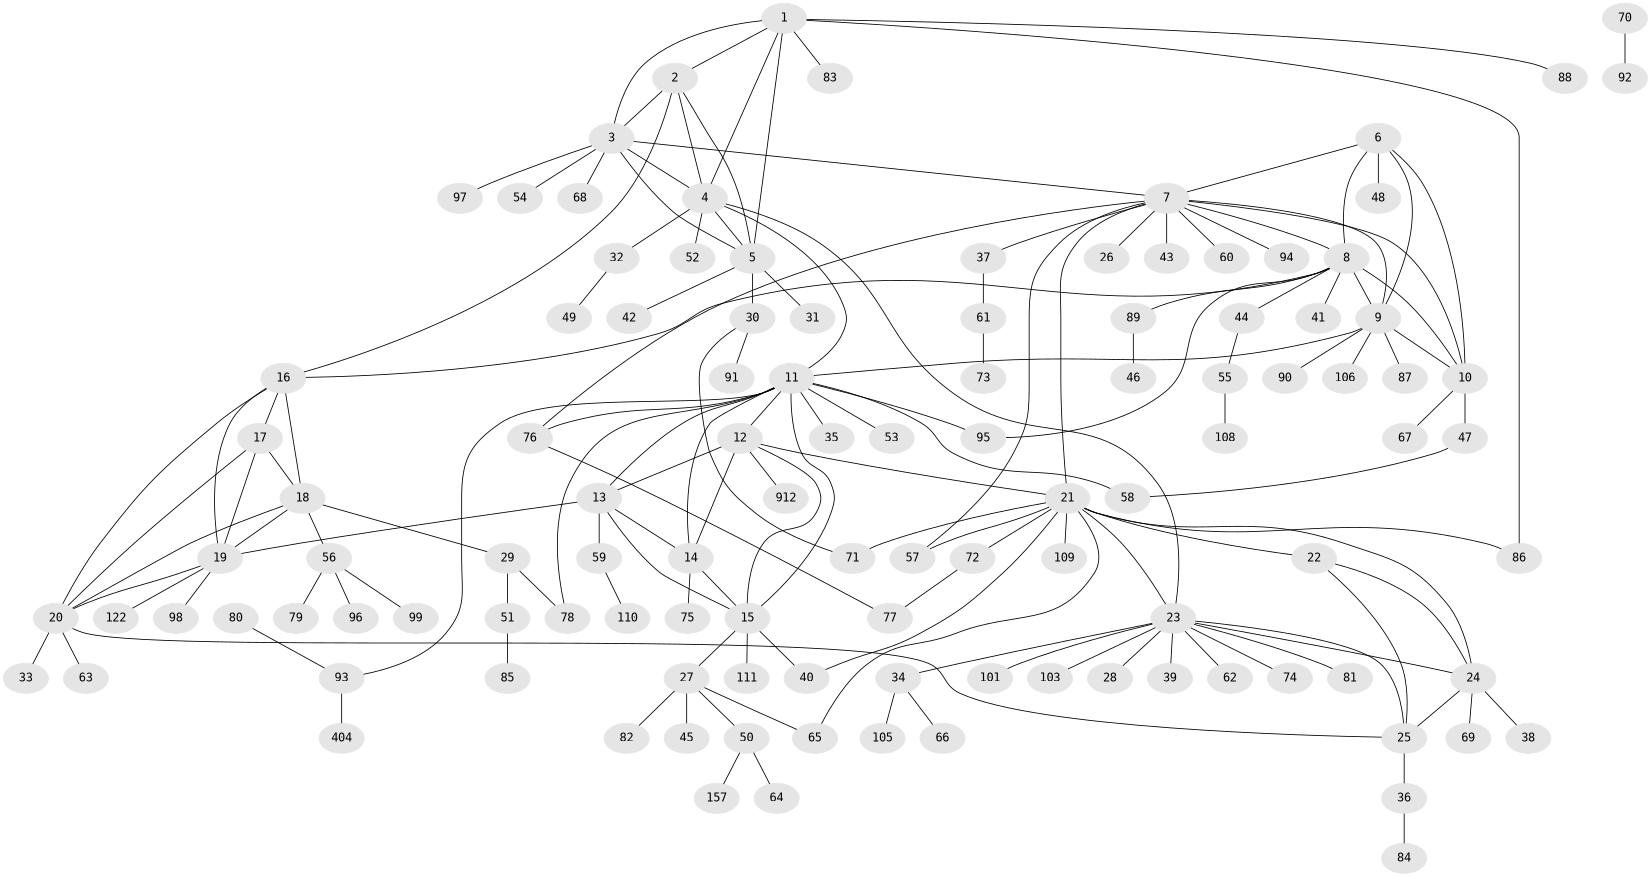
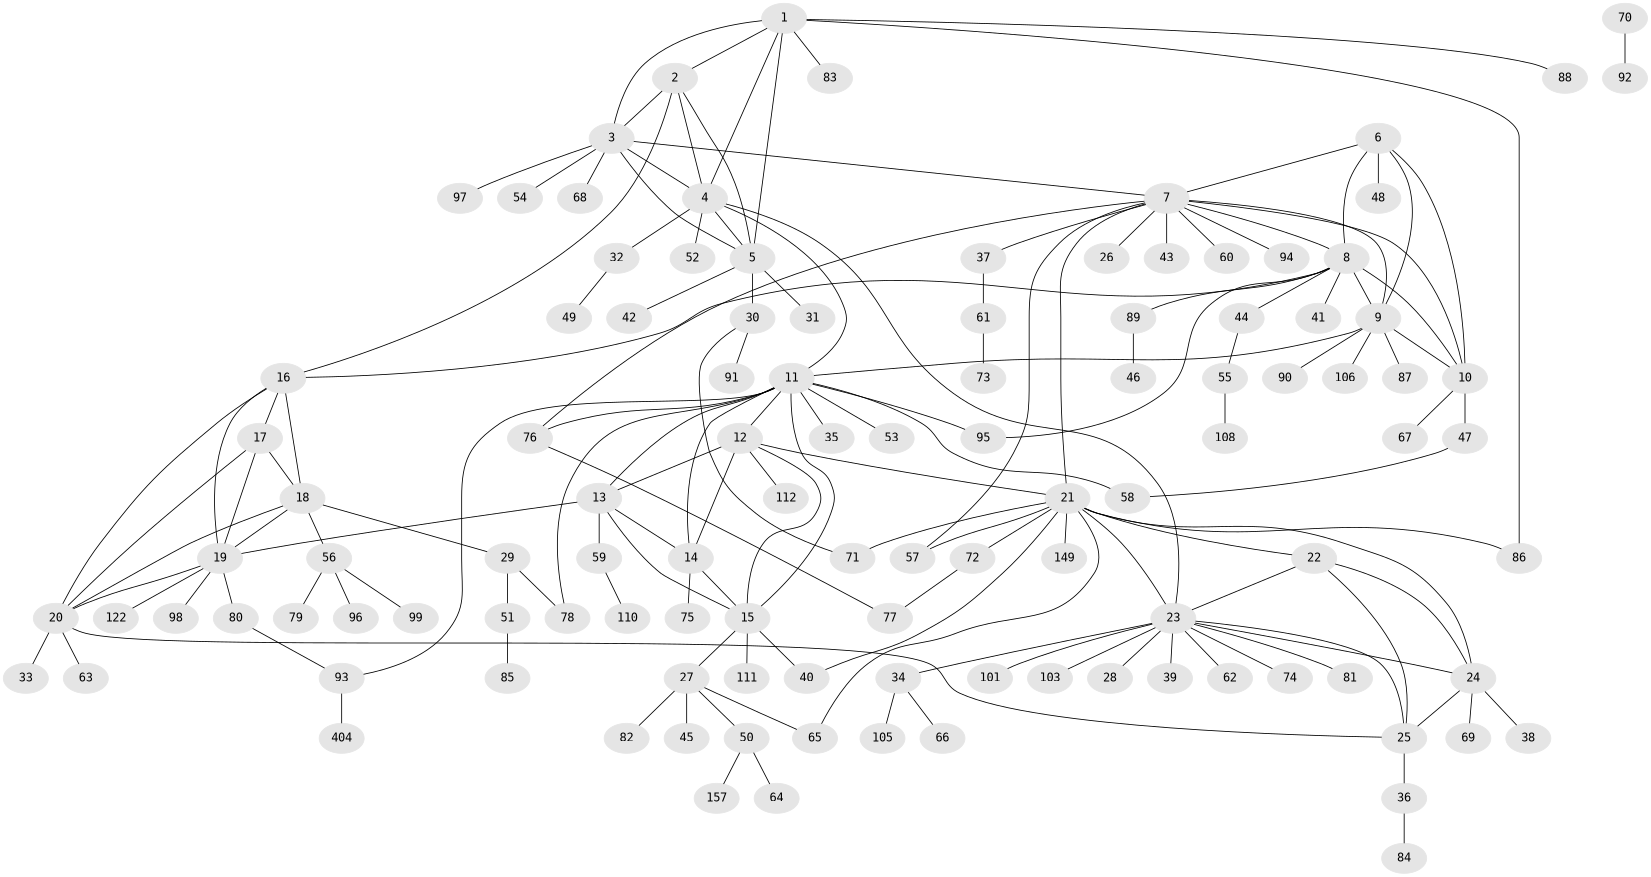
node "912": label "912" -> "112"
node "109": label "109" -> "149"
edge "19" -- "80": added
edge "22" -- "23": added
